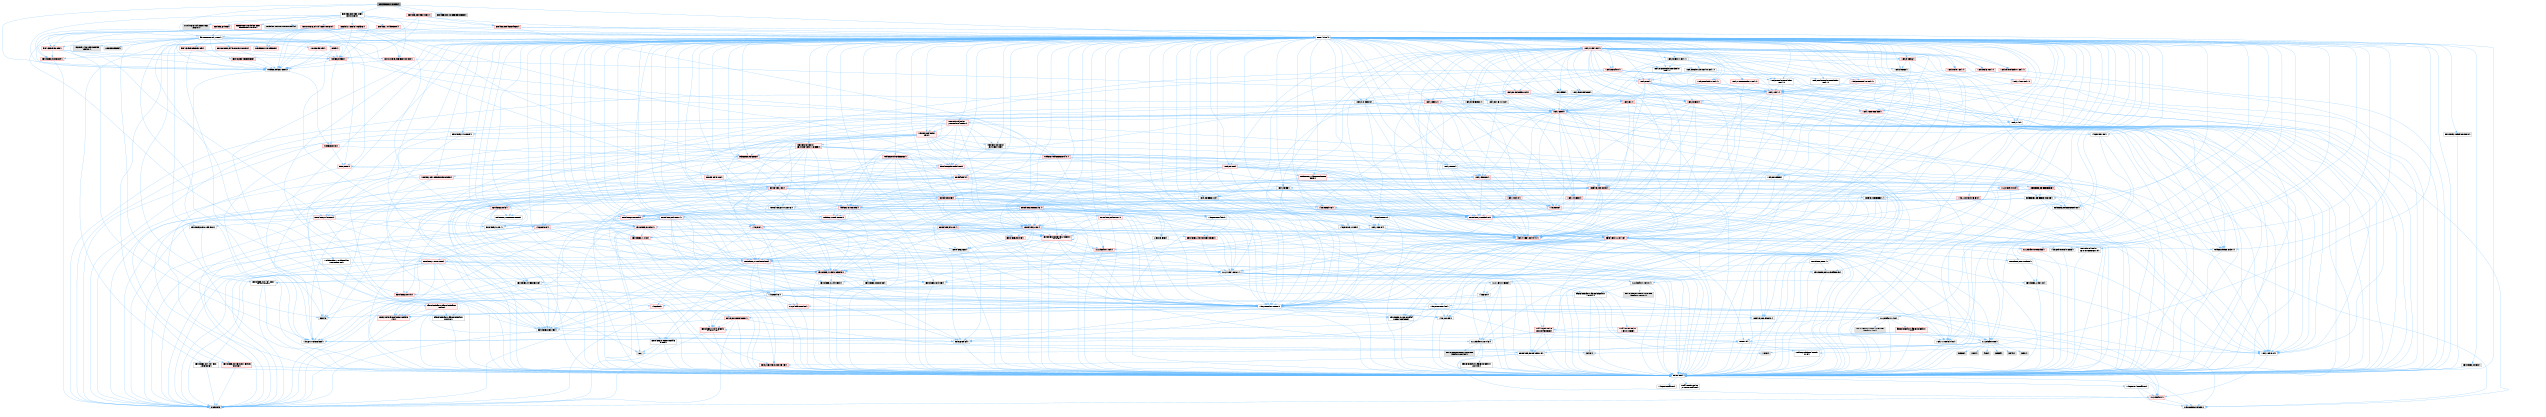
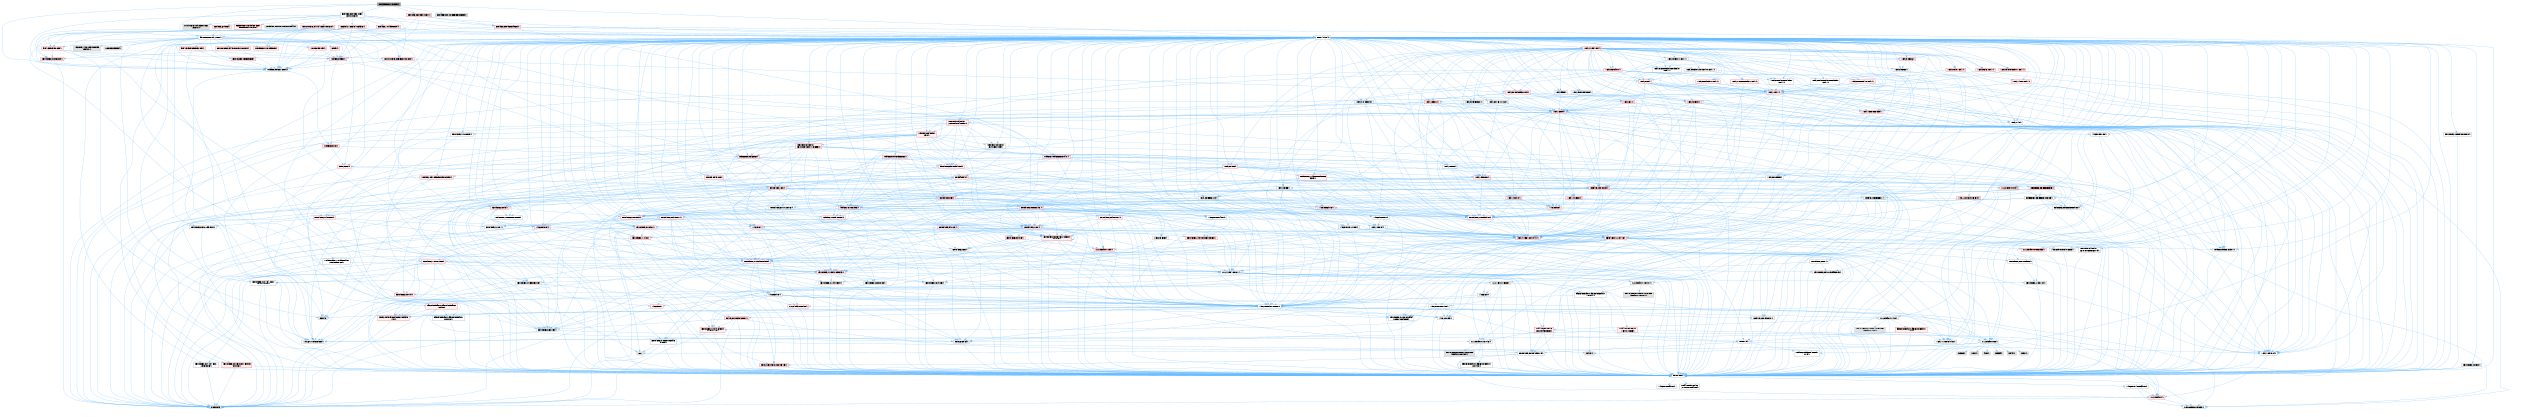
node "wchar.h": removed
